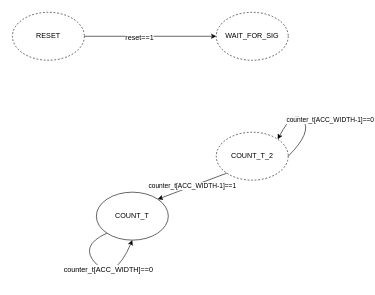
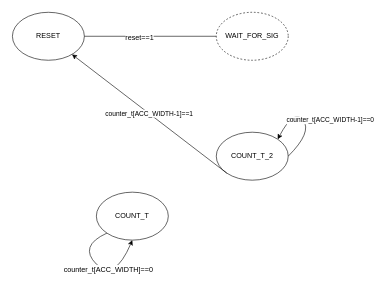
node "RESET": style dashed -> solid
edge "RESET" -> "WAIT_FOR_SIG": arrowhead classic -> none
node "COUNT_T_2": style dashed -> solid
edge "COUNT_T_2" -> "COUNT_T": now "COUNT_T_2" -> "RESET"
